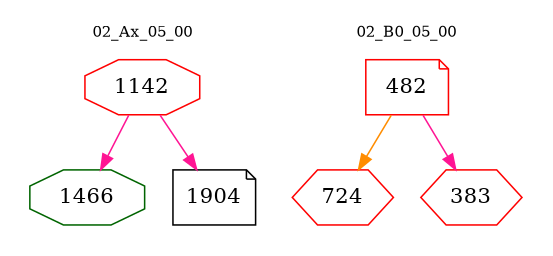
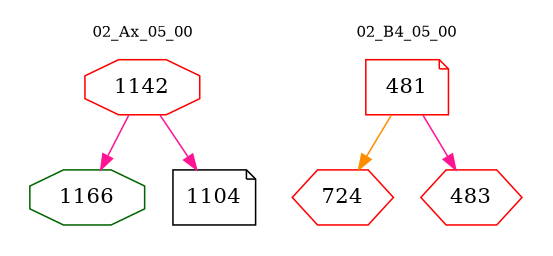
cluster "02_B0_05_00": label "02_B0_05_00" -> "02_B4_05_00"
node "482": label "482" -> "481"
node "1466": label "1466" -> "1166"
node "1904": label "1904" -> "1104"
node "383": label "383" -> "483"
